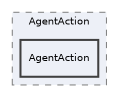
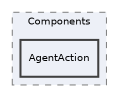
cluster "AgentAction": label "AgentAction" -> "Components"
